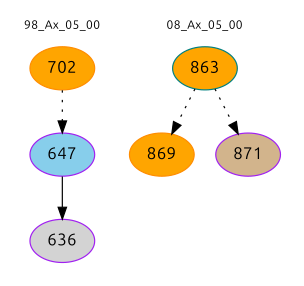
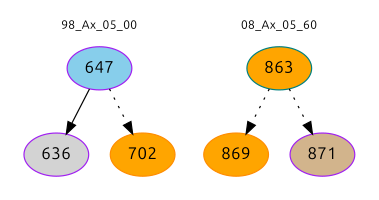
cluster "08_Ax_05_00": label "08_Ax_05_00" -> "08_Ax_05_60"
edge "702" -> "647": reversed
